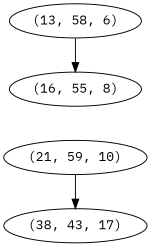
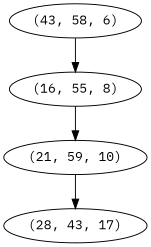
node "(13, 58, 6)": label "(13, 58, 6)" -> "(43, 58, 6)"
edge "(16, 55, 8)" -> "(21, 59, 10)": added
node "(38, 43, 17)": label "(38, 43, 17)" -> "(28, 43, 17)"
